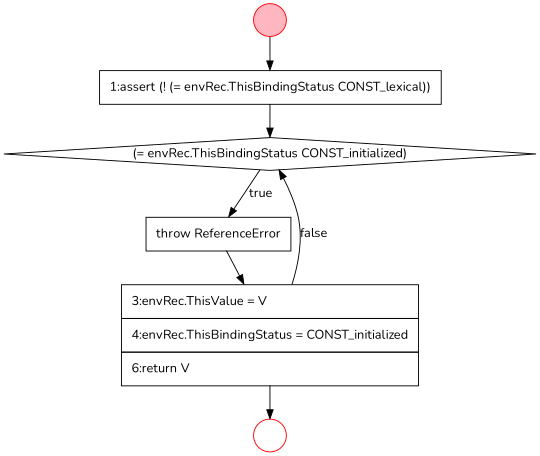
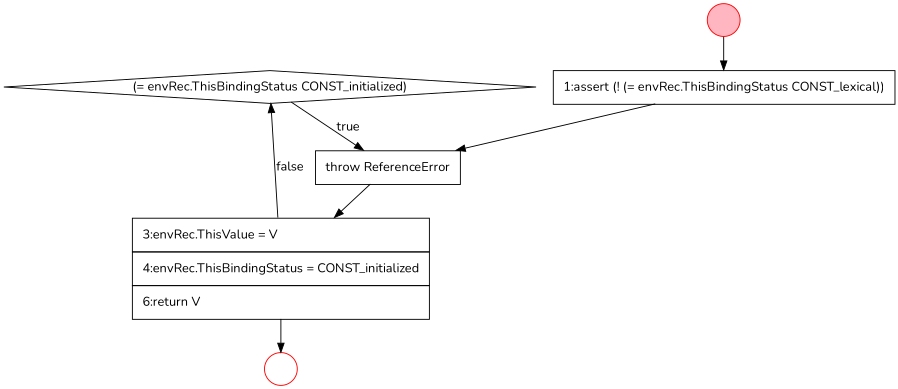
edge "1:assert (! (= envRec.ThisBindingStatus CONST_lexical))" -> "(= envRec.ThisBindingStatus CONST_initialized)": now "1:assert (! (= envRec.ThisBindingStatus CONST_lexical))" -> "throw ReferenceError"
